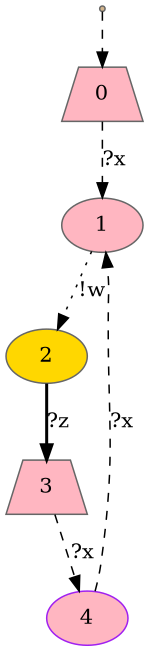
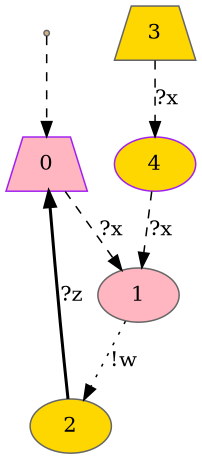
node "0": color gray40 -> purple
edge "2" -> "3": now "2" -> "0"
node "3": fillcolor lightpink -> gold
node "4": fillcolor lightpink -> gold
